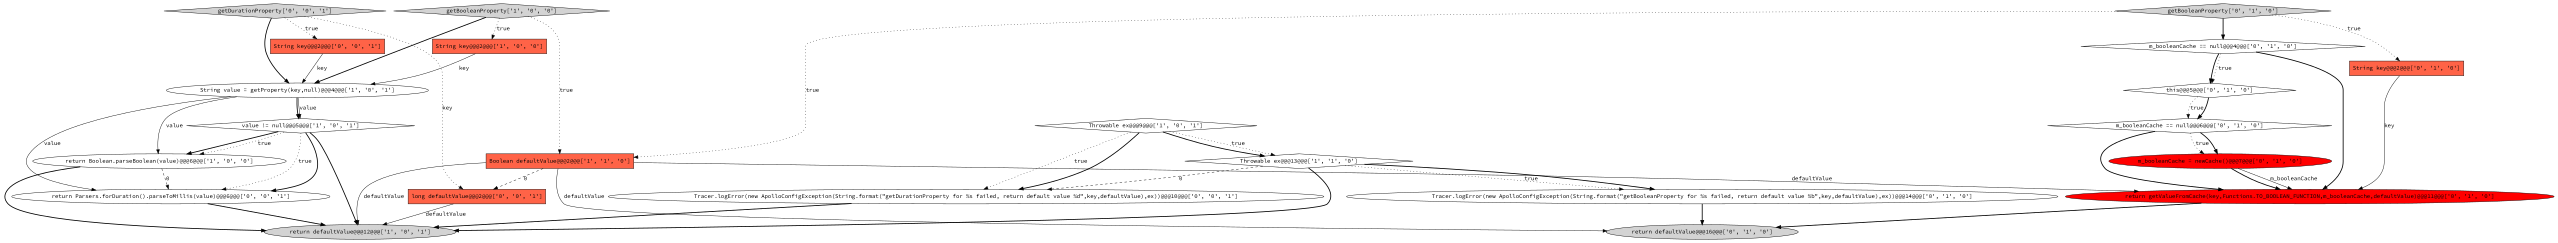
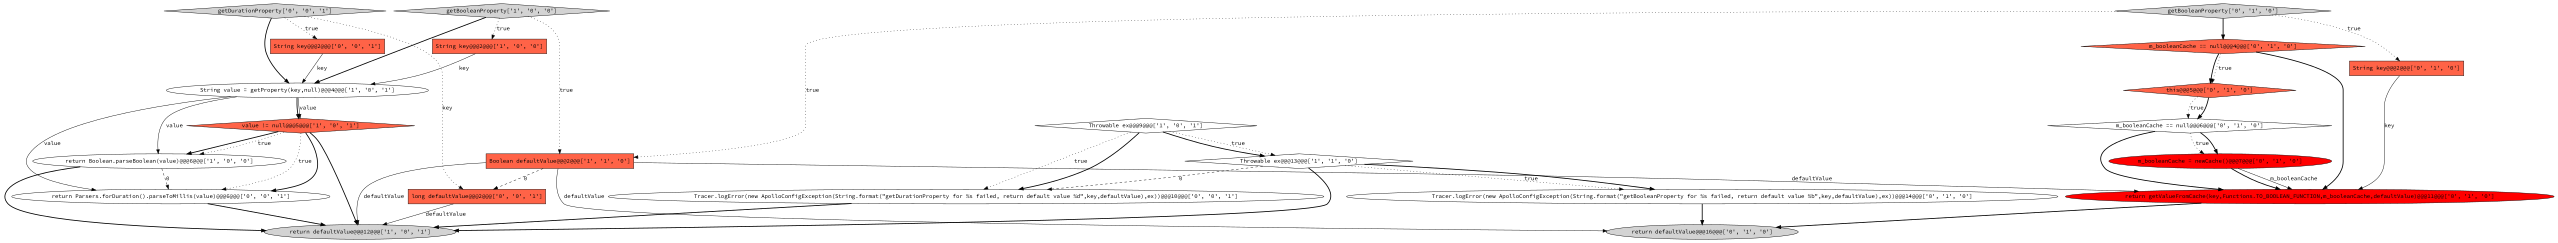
node "m_booleanCache == null@@@4@@@['0', '1', '0']": fillcolor white -> tomato
node "this@@@5@@@['0', '1', '0']": fillcolor white -> tomato
node "value != null@@@5@@@['1', '0', '1']": fillcolor white -> tomato
